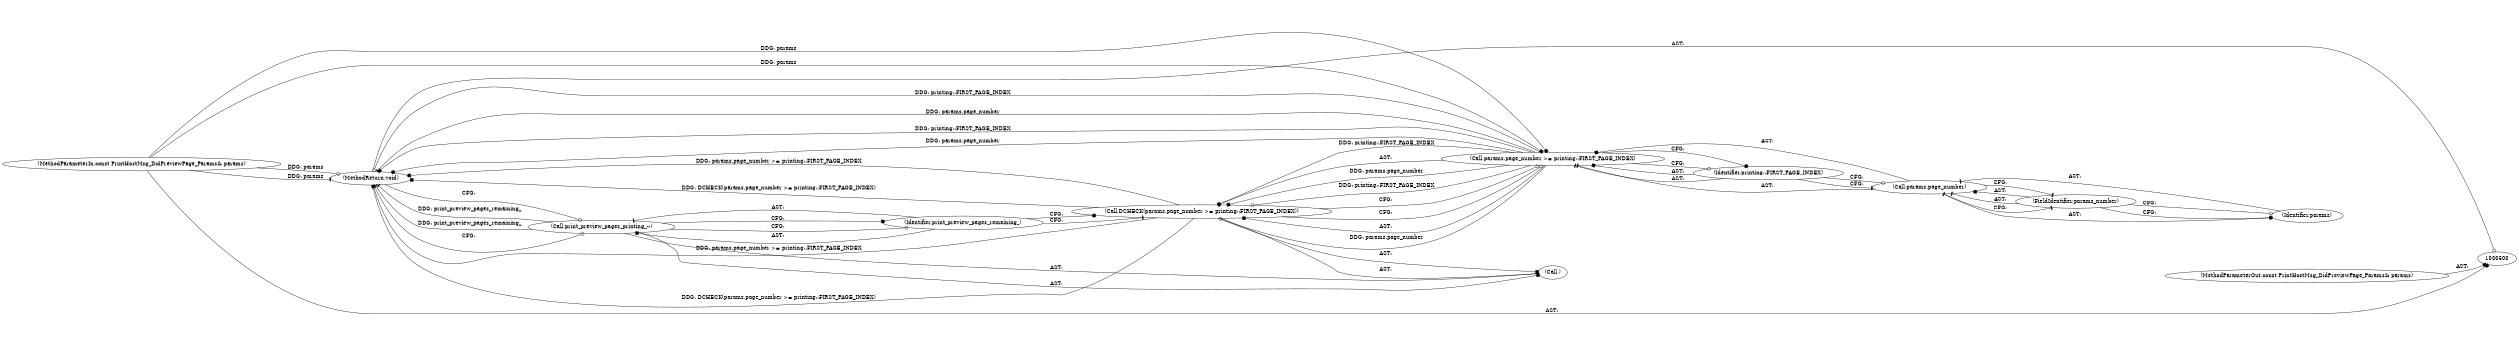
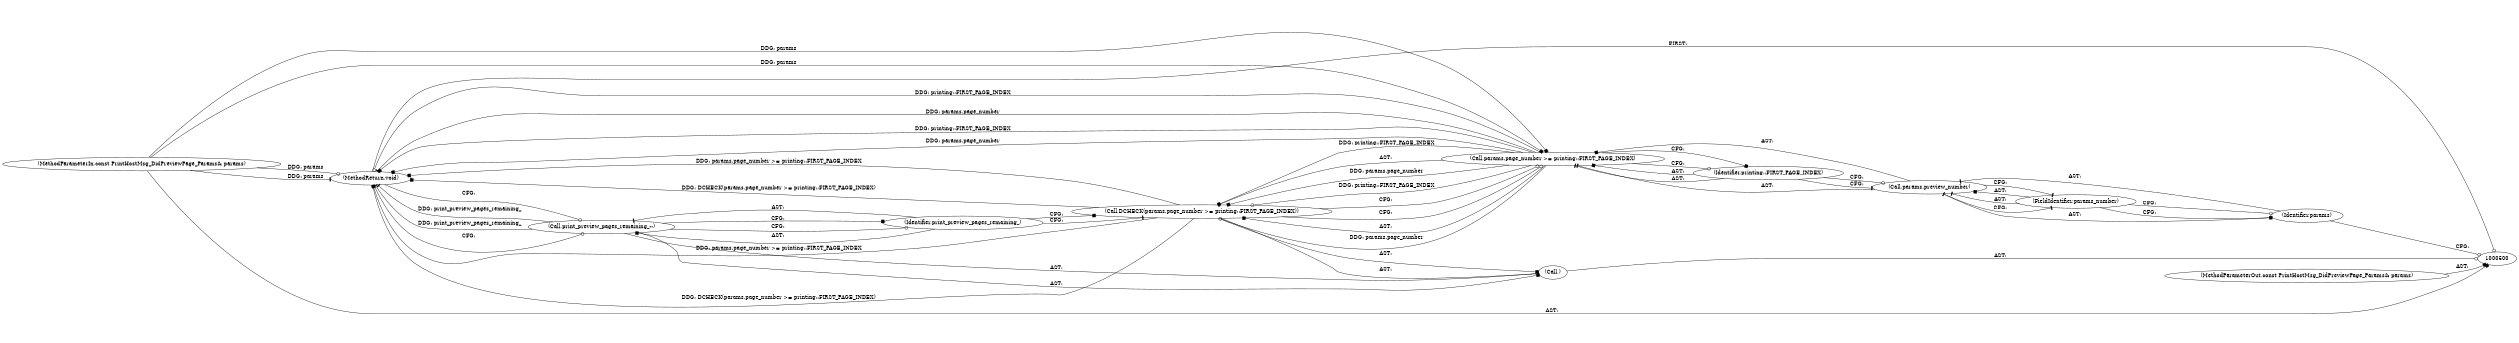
edge "(MethodReturn,void)" -> "1000500": label "AST: " -> "FIRST: "
node "(Call,params.page_number)": label "(Call,params.page_number)" -> "(Call,params.preview_number)"
node "(Call,print_preview_pages_printing_--)": label "(Call,print_preview_pages_printing_--)" -> "(Call,print_preview_pages_remaining_--)"
edge "(Identifier,params)" -> "1000500": added, label "CFG:"
edge "(Call,)" -> "1000500": added, label "AST:"
